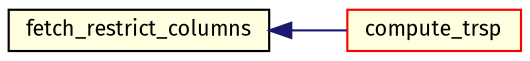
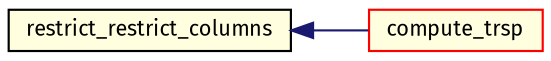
node "fetch_restrict_columns": label "fetch_restrict_columns" -> "restrict_restrict_columns"
